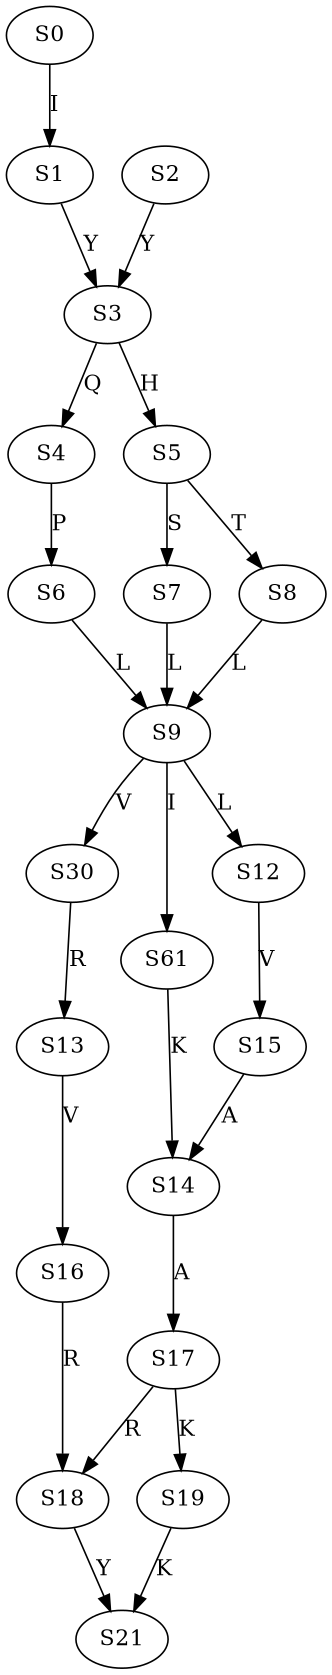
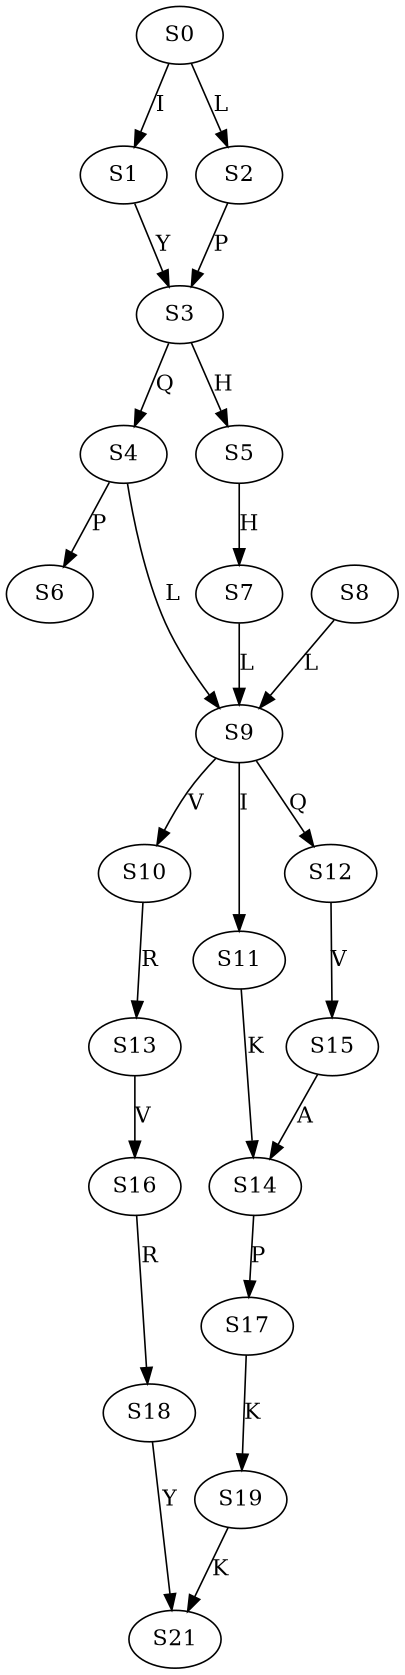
edge "S0" -> "S2": added, label "L"
edge "S2" -> "S3": label "Y" -> "P"
edge "S5" -> "S8": removed, label "T"
edge "S5" -> "S7": label "S" -> "H"
edge "S6" -> "S9": now "S4" -> "S9"
edge "S9" -> "S12": label "L" -> "Q"
node "S30": label "S30" -> "S10"
node "S61": label "S61" -> "S11"
edge "S14" -> "S17": label "A" -> "P"
edge "S17" -> "S18": removed, label "R"
